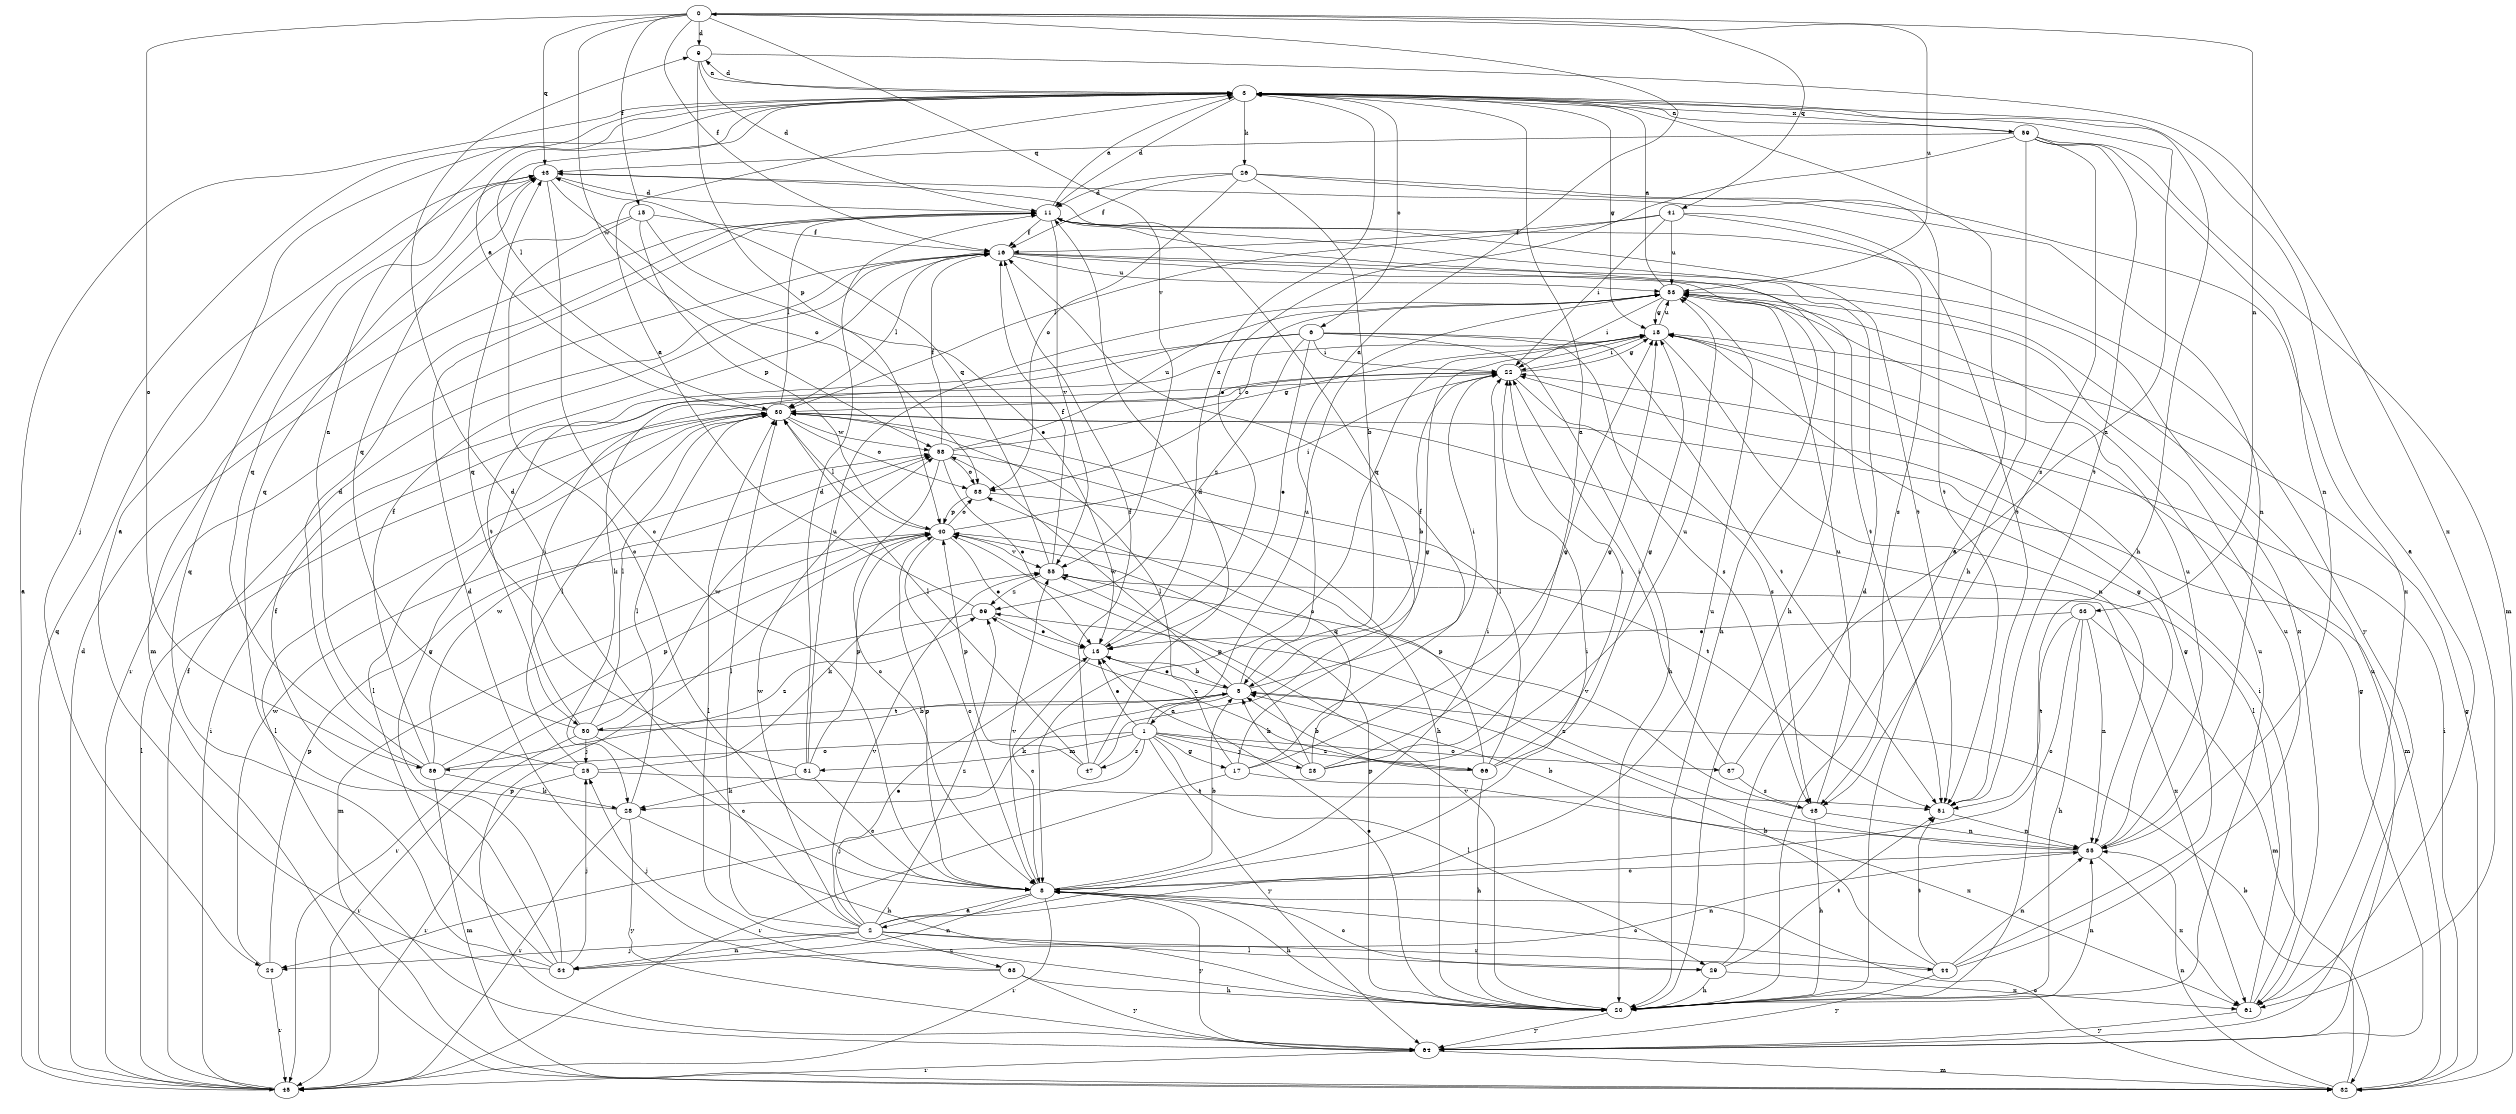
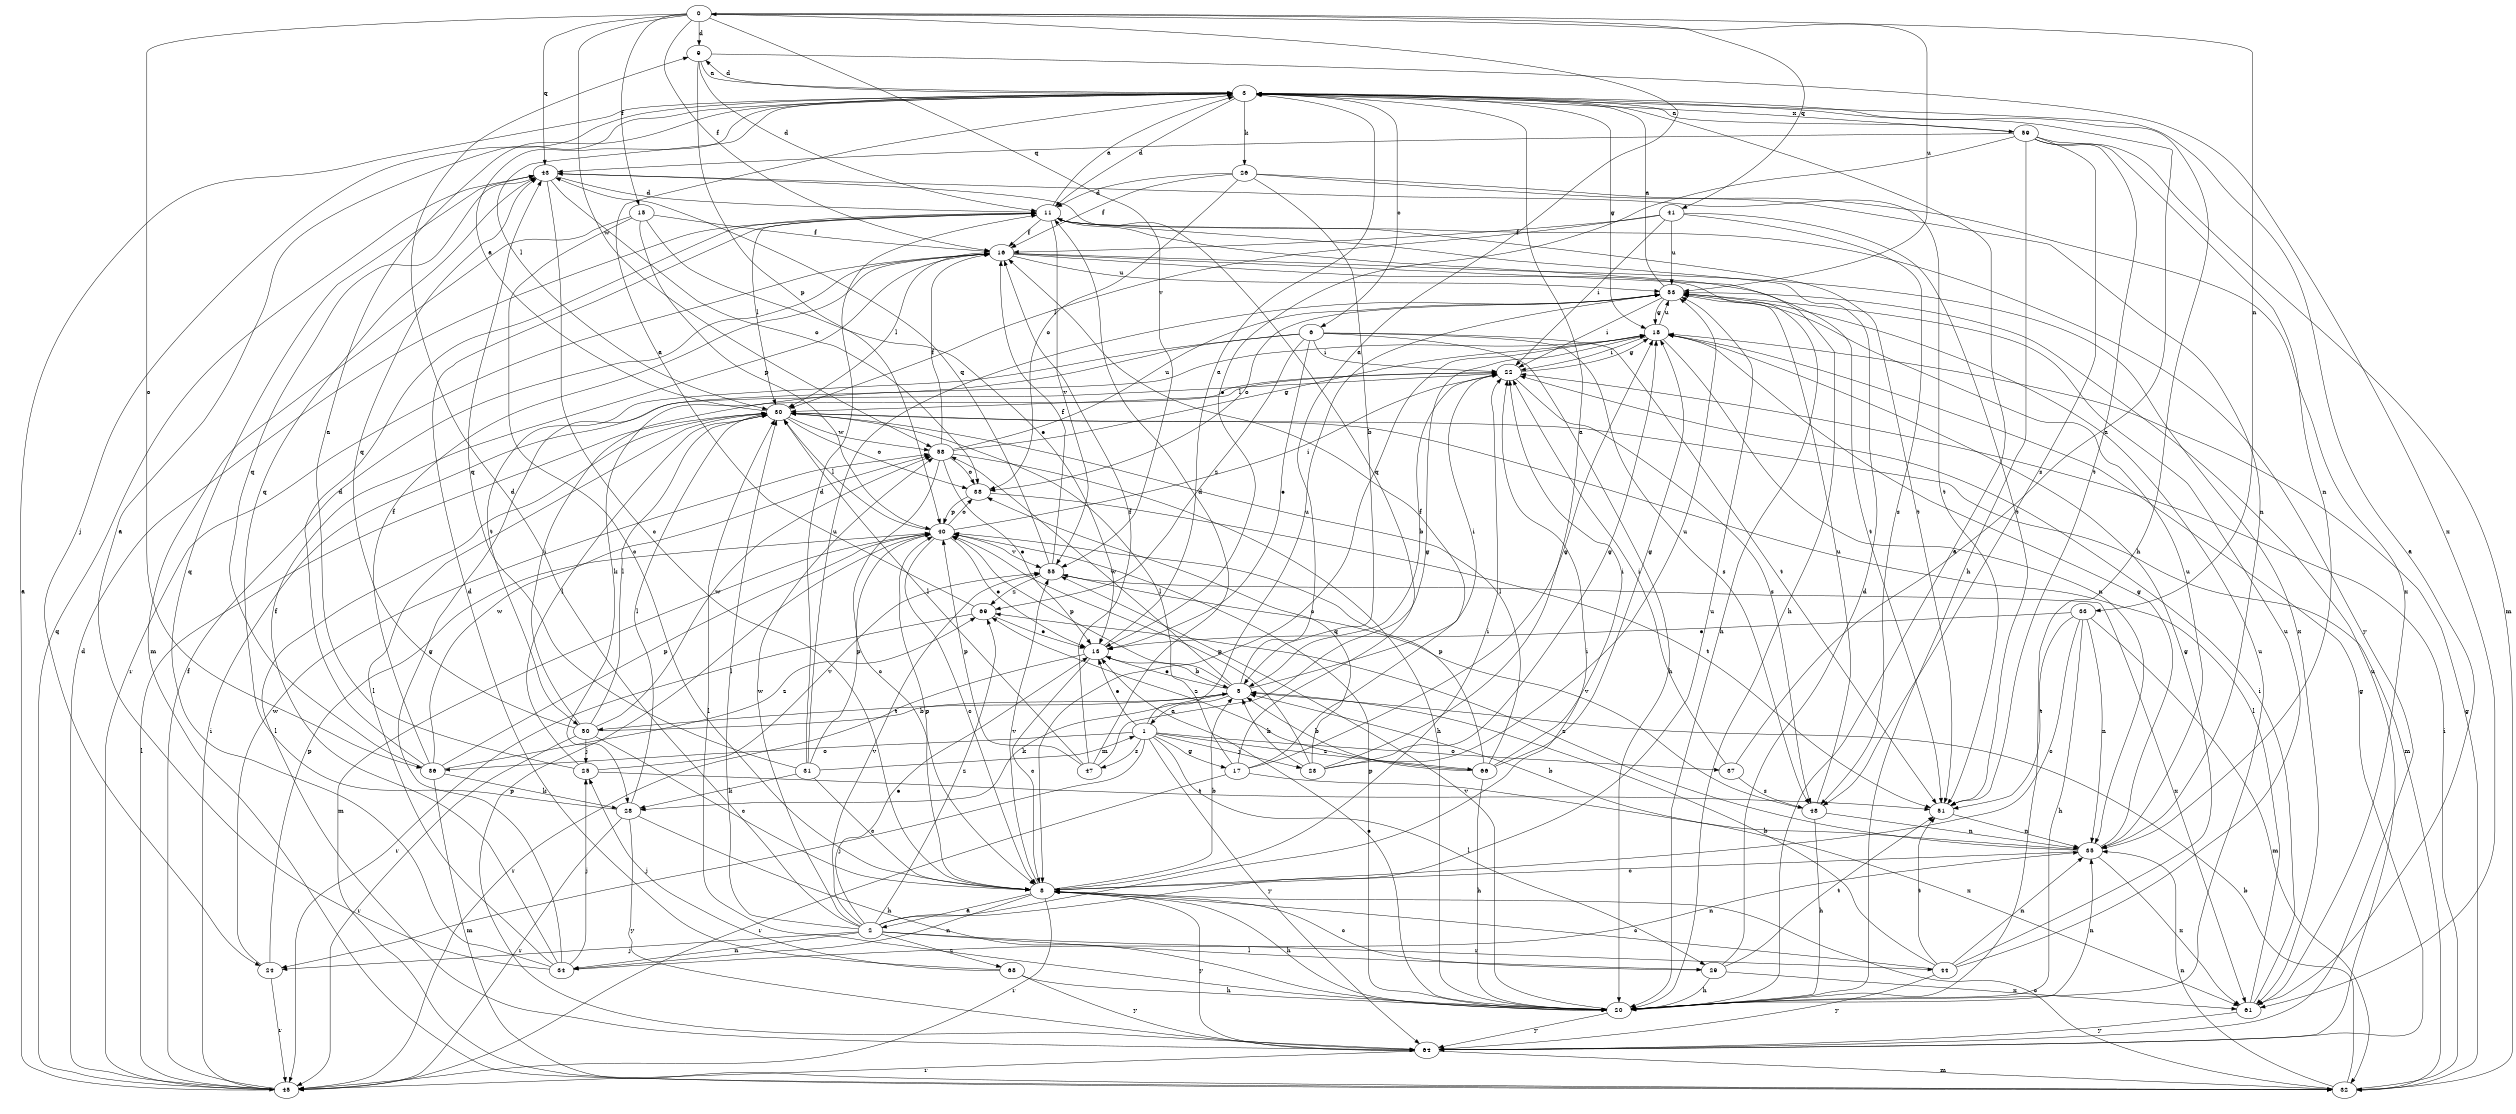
edge "30" -> "11": reversed
edge "5" -> "40": added, label "p"
edge "25" -> "55": label "k" -> "v"
edge "1" -> "31": reversed
edge "25" -> "45": now "13" -> "45"
